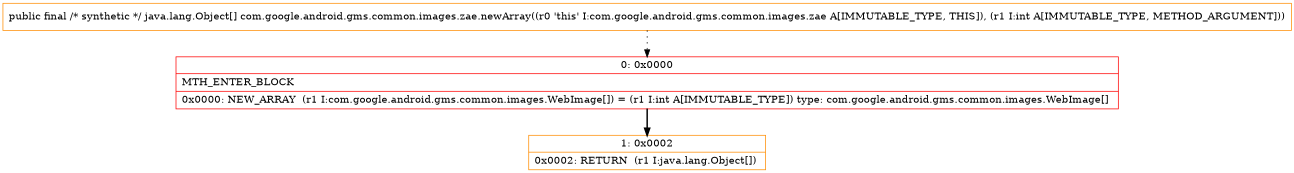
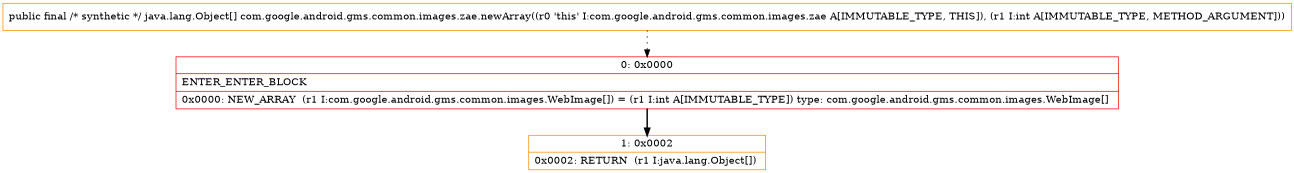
node "0: 0x0000": text "MTH_ENTER_BLOCK" -> "ENTER_ENTER_BLOCK"
